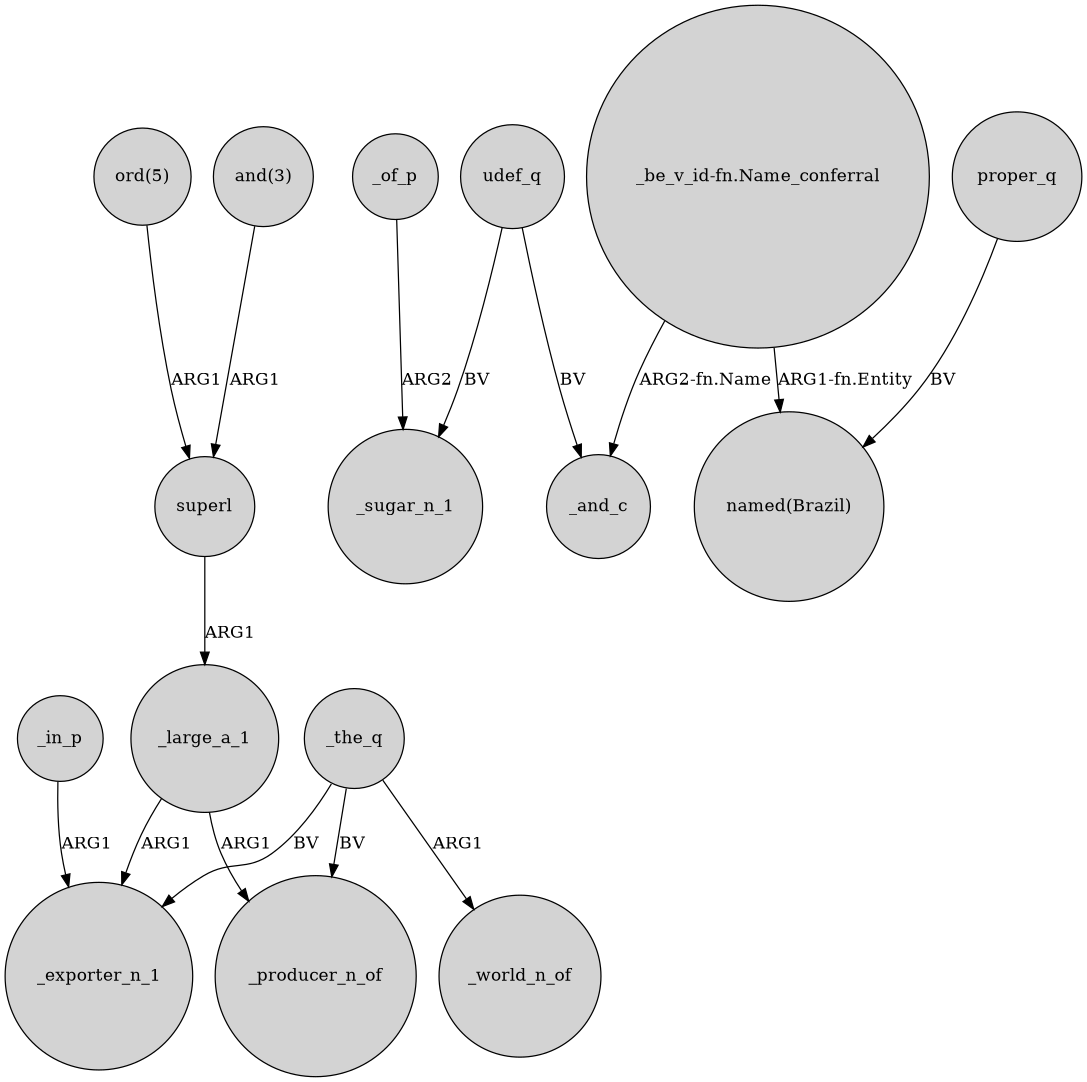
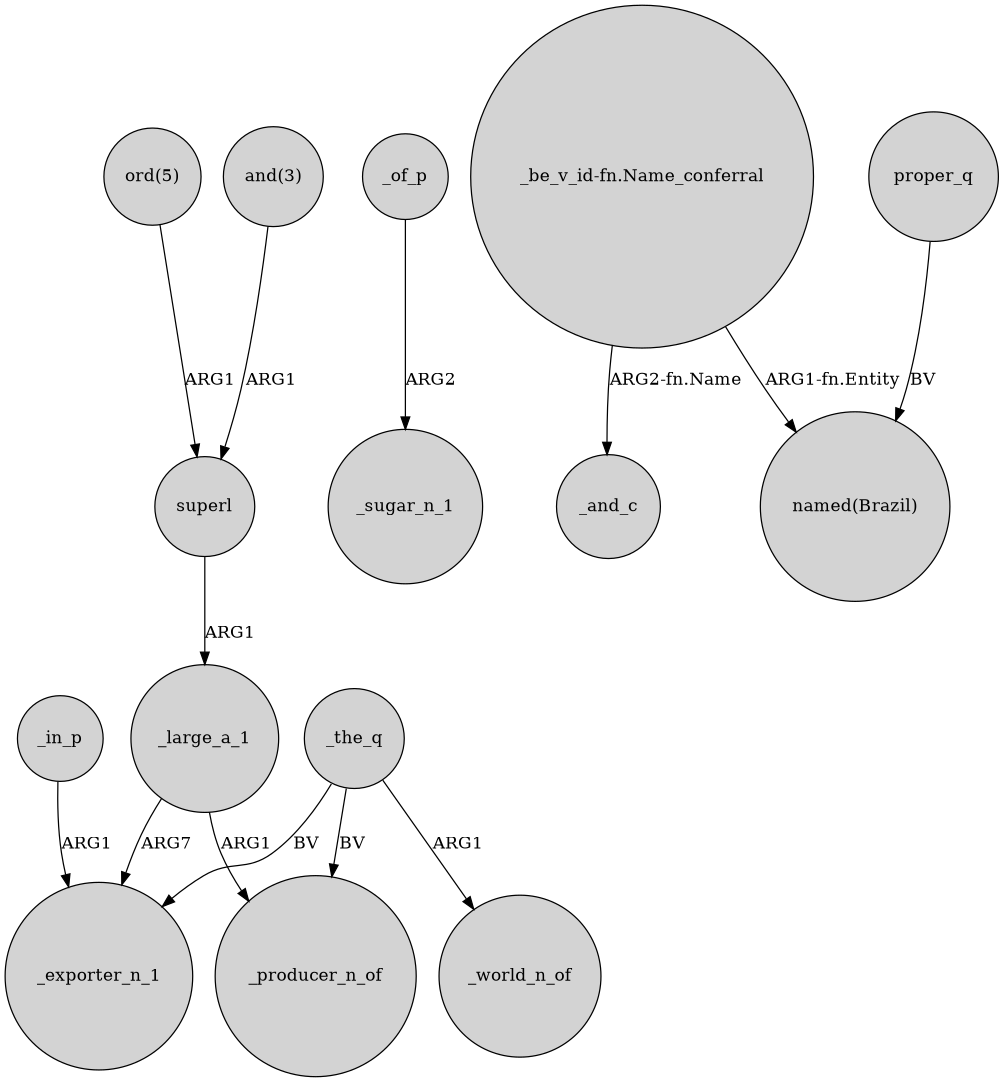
node "udef_q": removed
edge "_large_a_1" -> "_exporter_n_1": label "ARG1" -> "ARG7"
